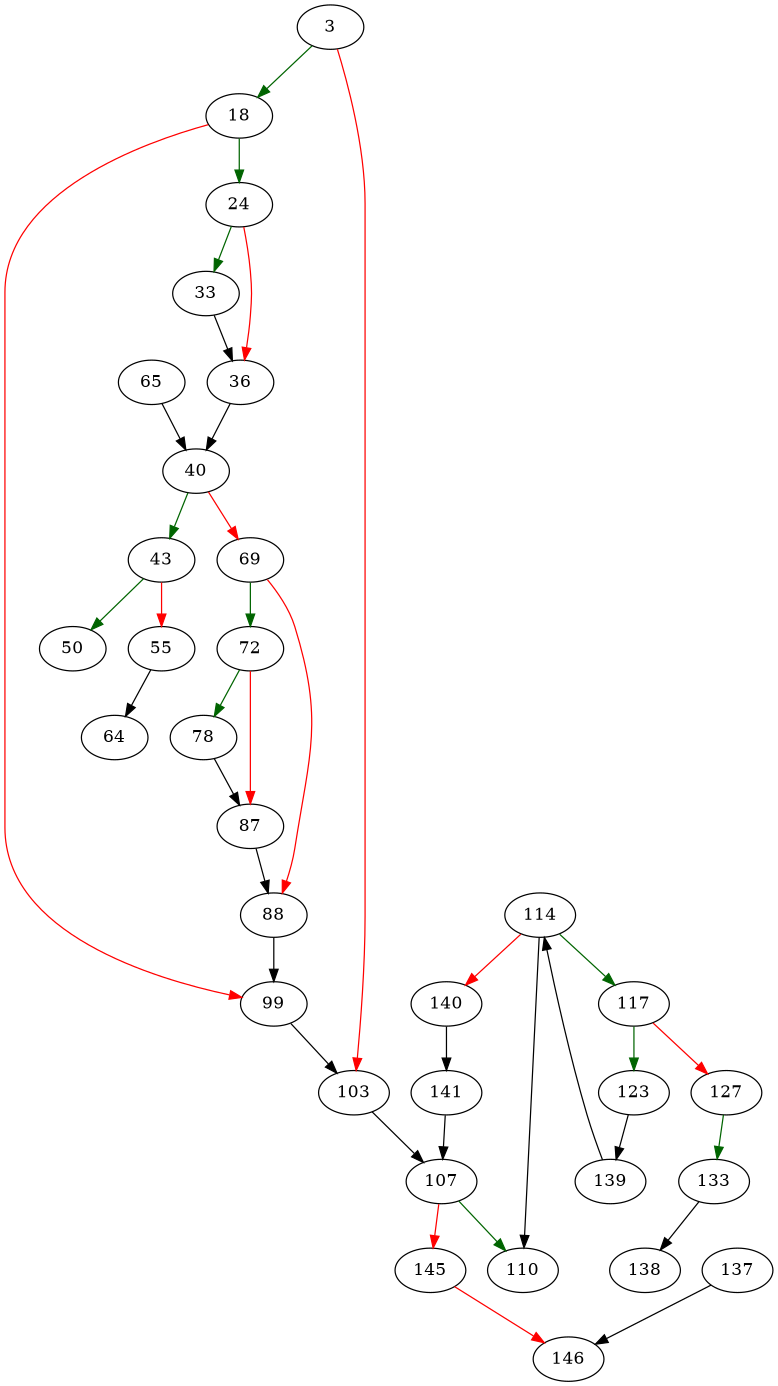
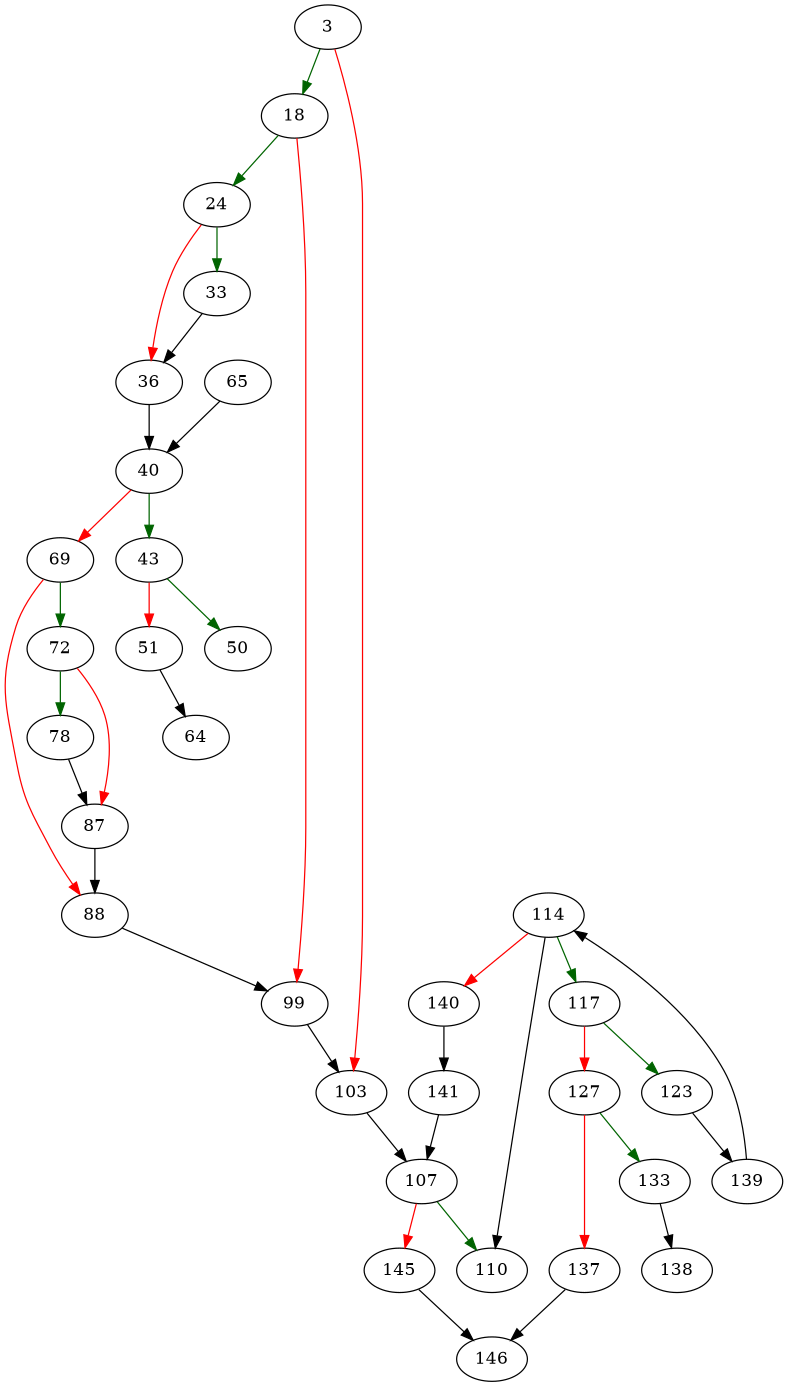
node "55": label "55" -> "51"
edge "127" -> "137": added
edge "145" -> "146": color red -> black
